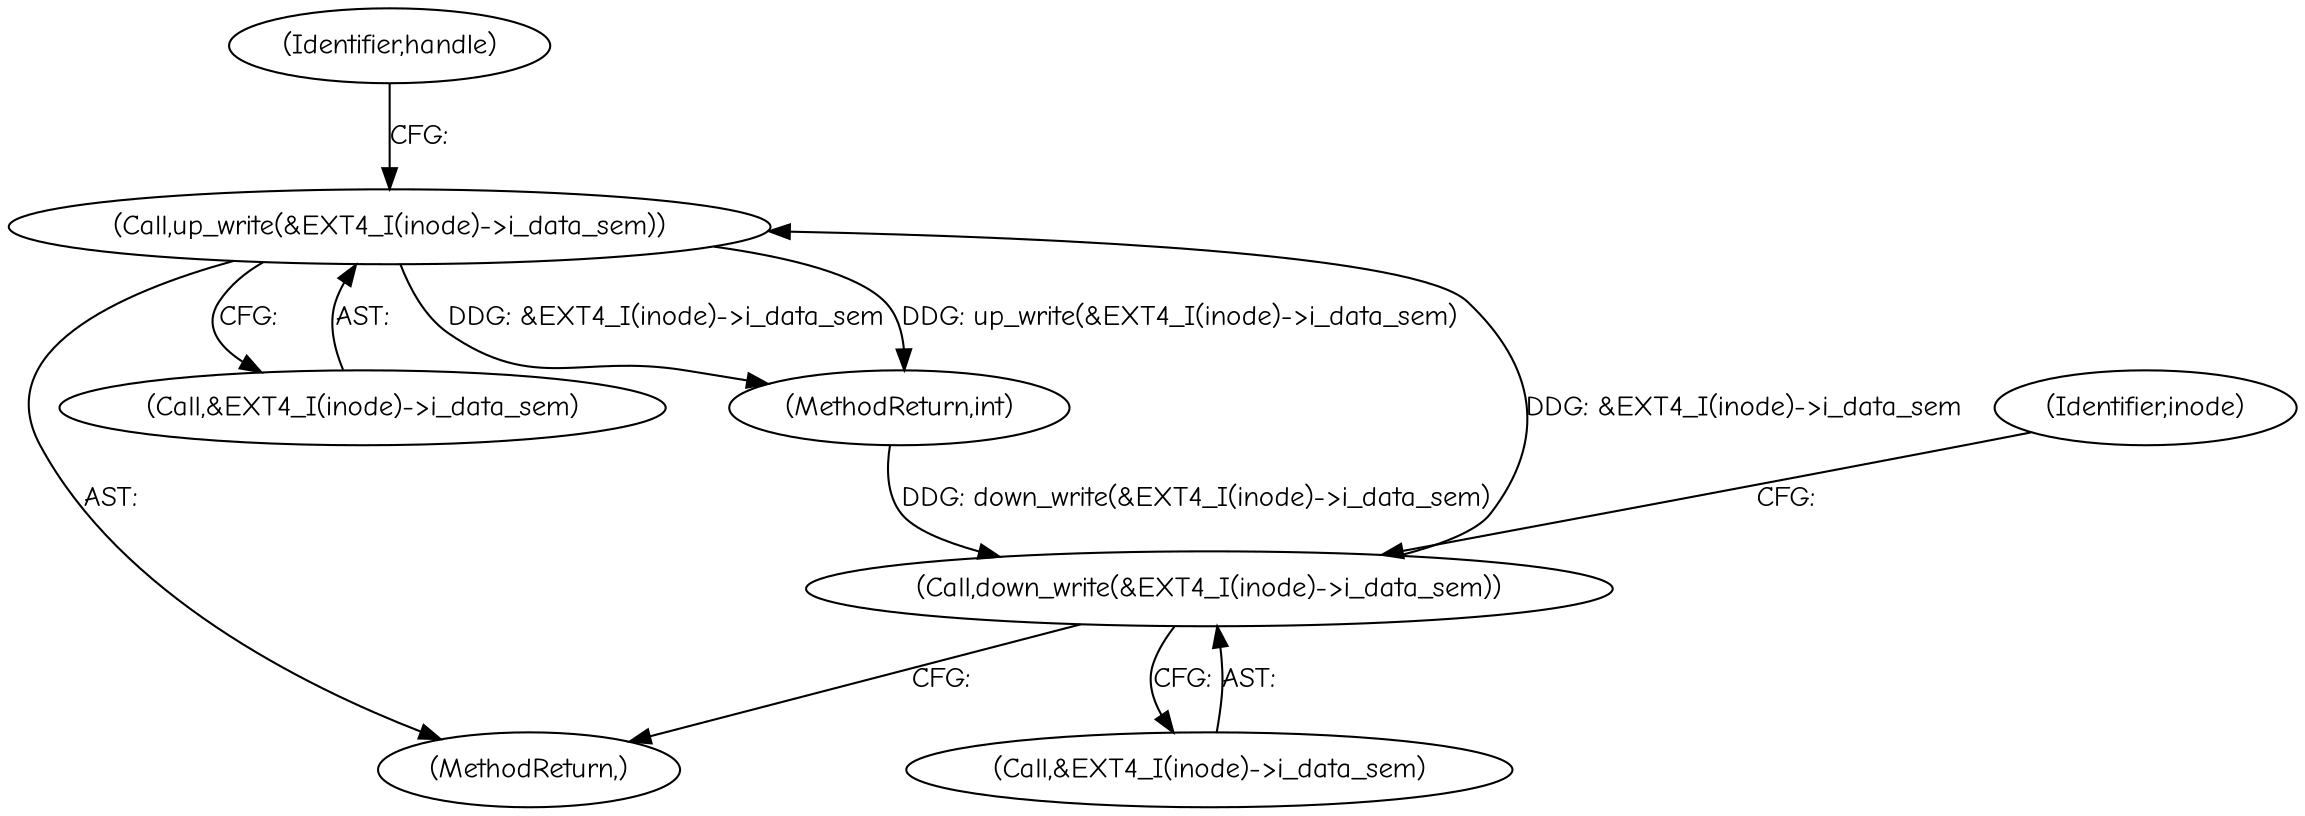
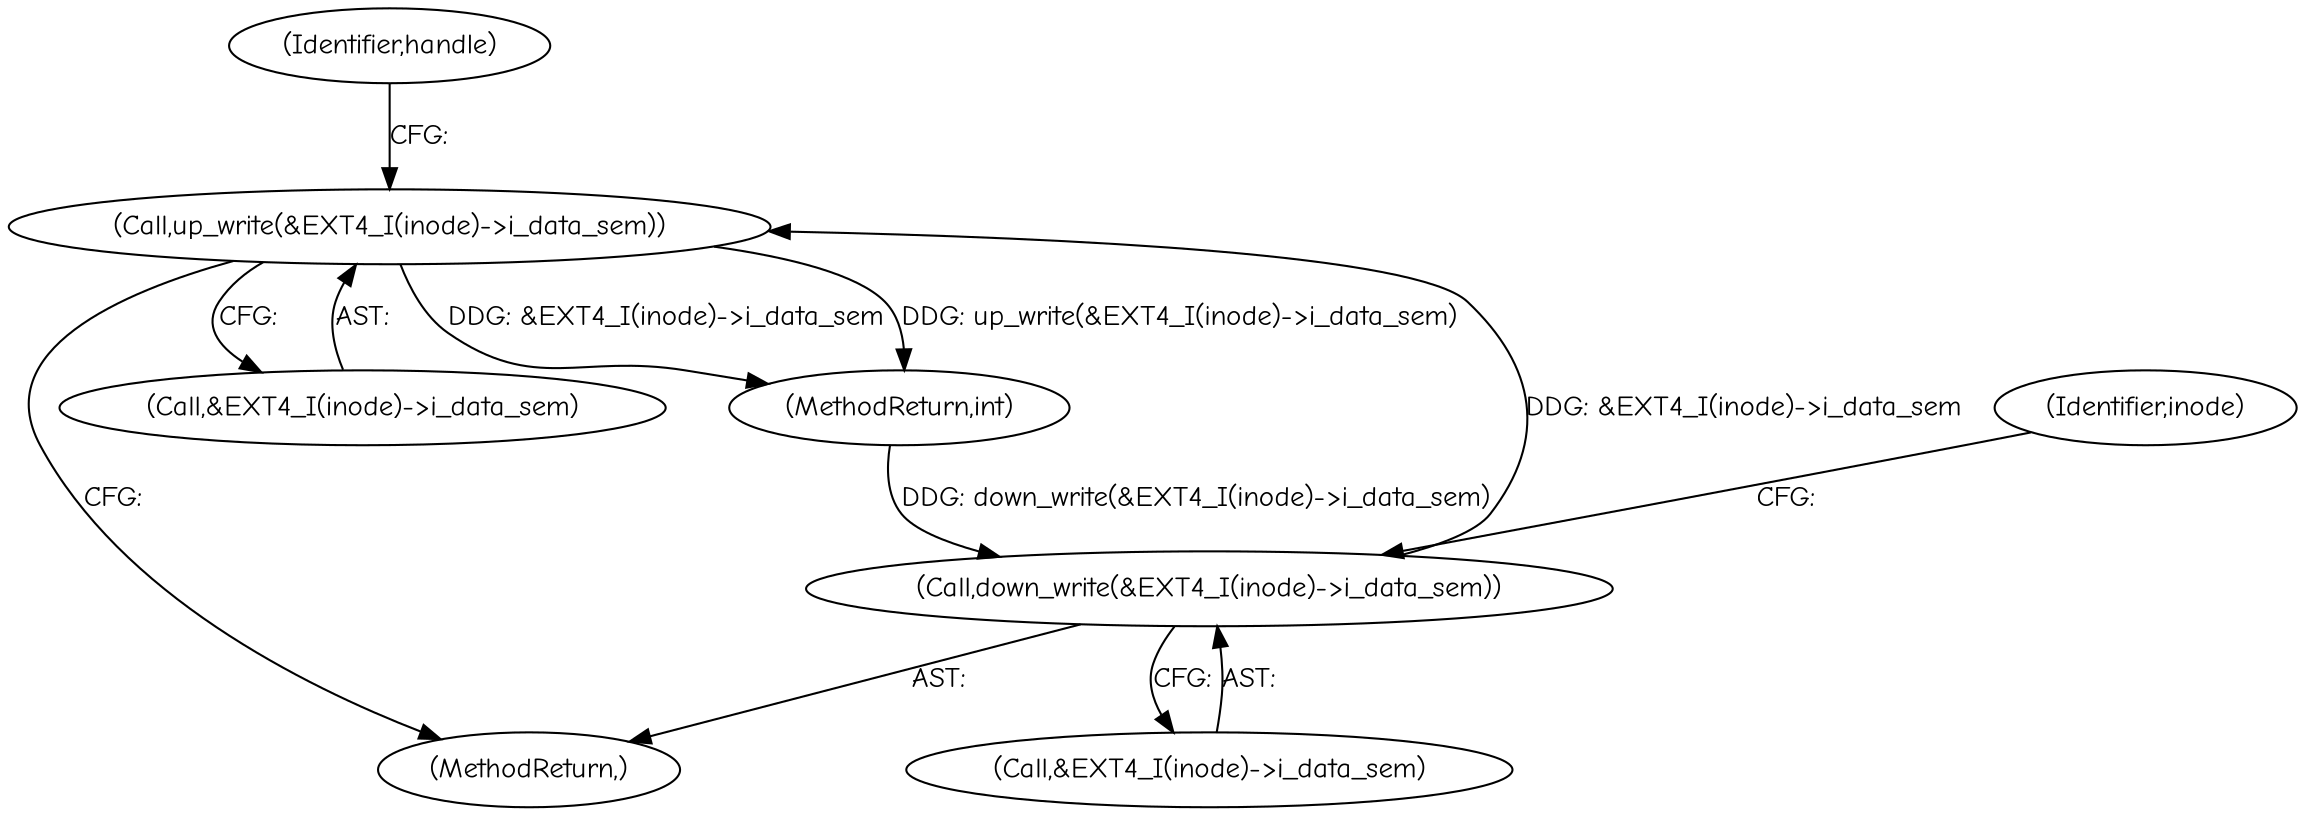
edge "(Call,up_write(&EXT4_I(inode)->i_data_sem))" -> "(MethodReturn,)": label "AST: " -> "CFG: "
edge "(Call,down_write(&EXT4_I(inode)->i_data_sem))" -> "(MethodReturn,)": label "CFG: " -> "AST: "
